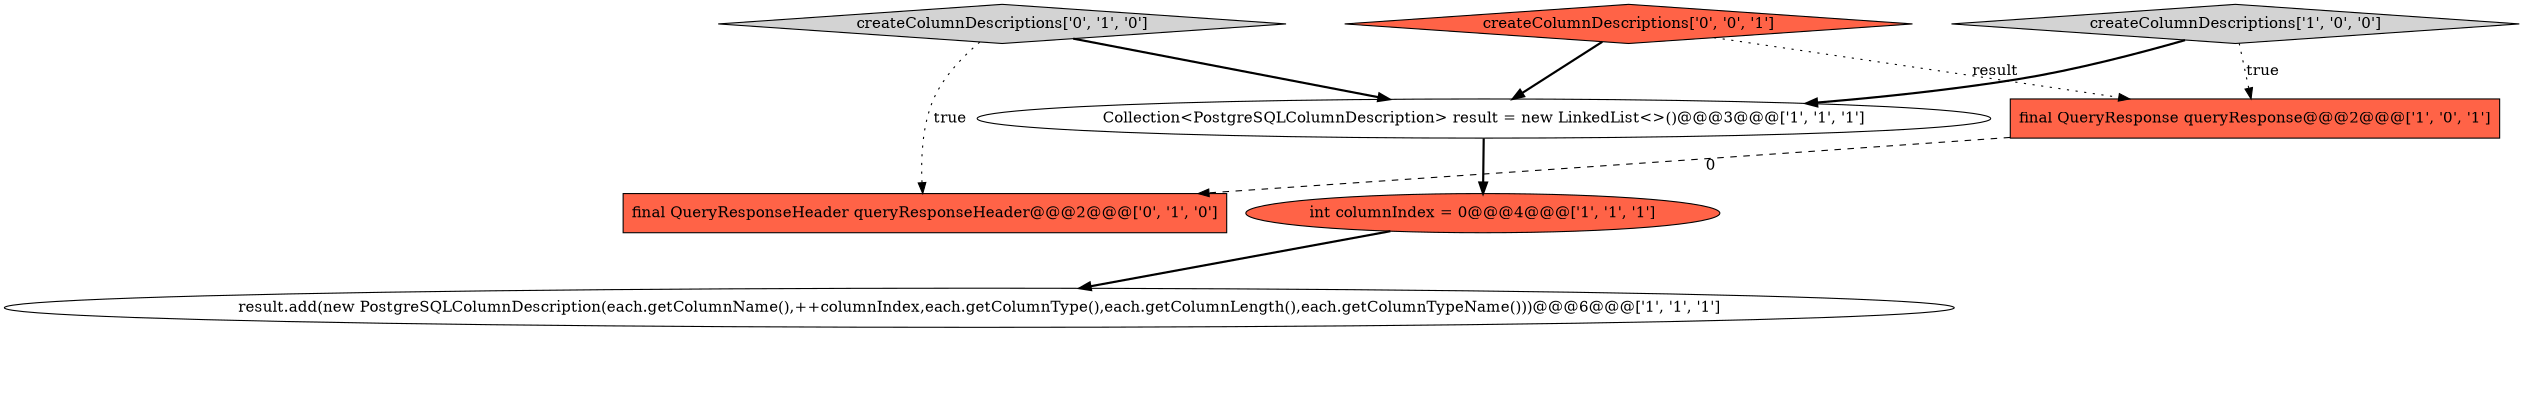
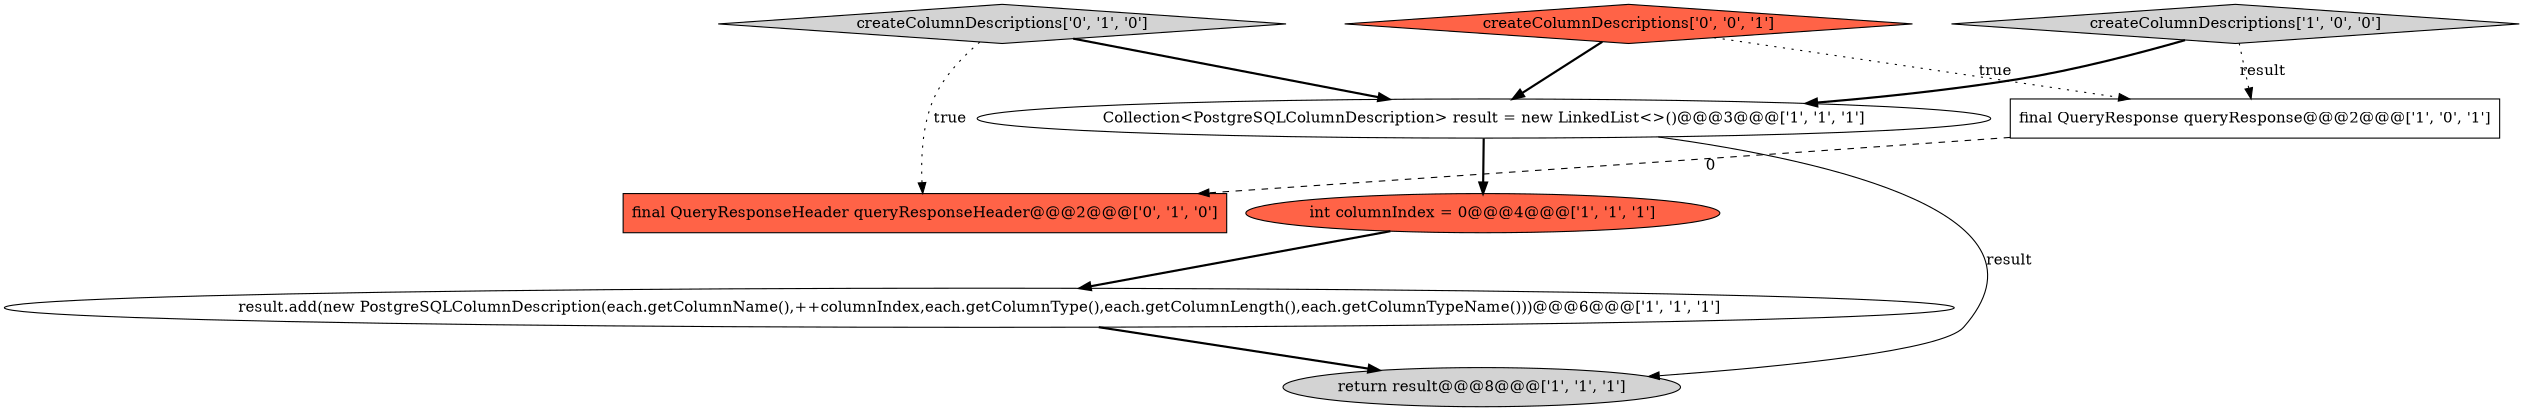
edge "createColumnDescriptions['0', '0', '1']" -> "final QueryResponse queryResponse@@@2@@@['1', '0', '1']": label "result" -> "true"
edge "createColumnDescriptions['1', '0', '0']" -> "final QueryResponse queryResponse@@@2@@@['1', '0', '1']": label "true" -> "result"
node "final QueryResponse queryResponse@@@2@@@['1', '0', '1']": fillcolor tomato -> white
node "return result@@@8@@@['1', '1', '1']": added
